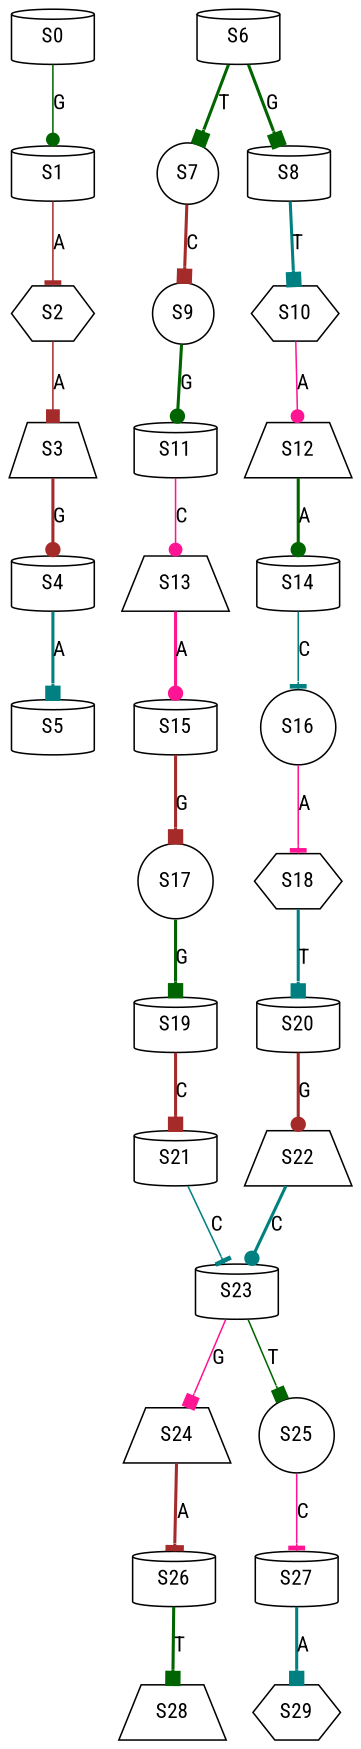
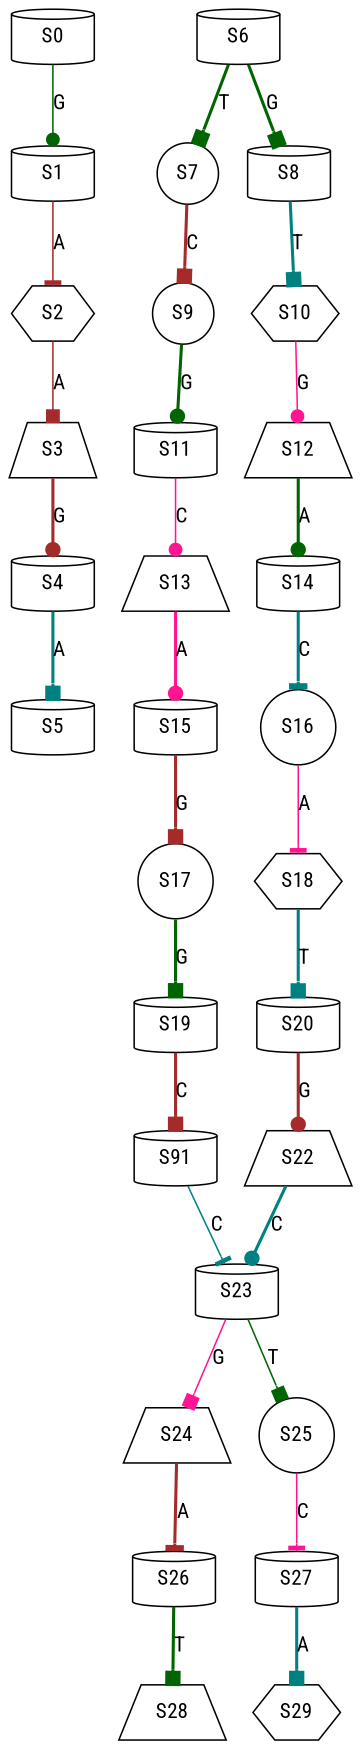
edge "S10" -> "S12": label "A" -> "G"
edge "S14" -> "S16": style solid -> bold
node "S21": label "S21" -> "S91"
